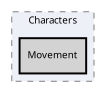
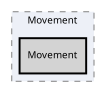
cluster "Characters": label "Characters" -> "Movement"
